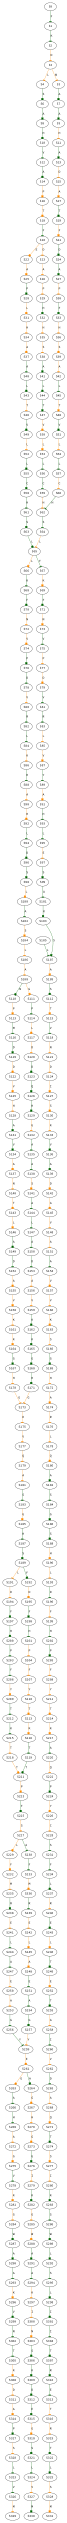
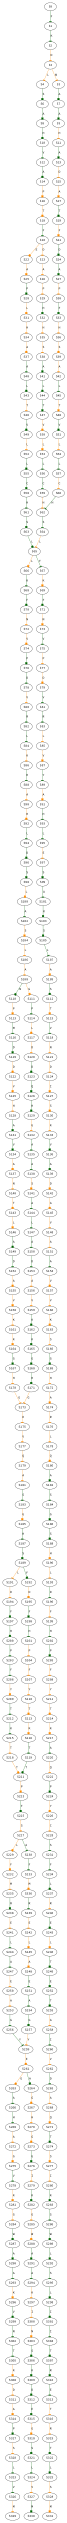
edge "S103" -> "S107": now "S103" -> "S105"
edge "S249" -> "S252": color darkorange -> darkgreen
